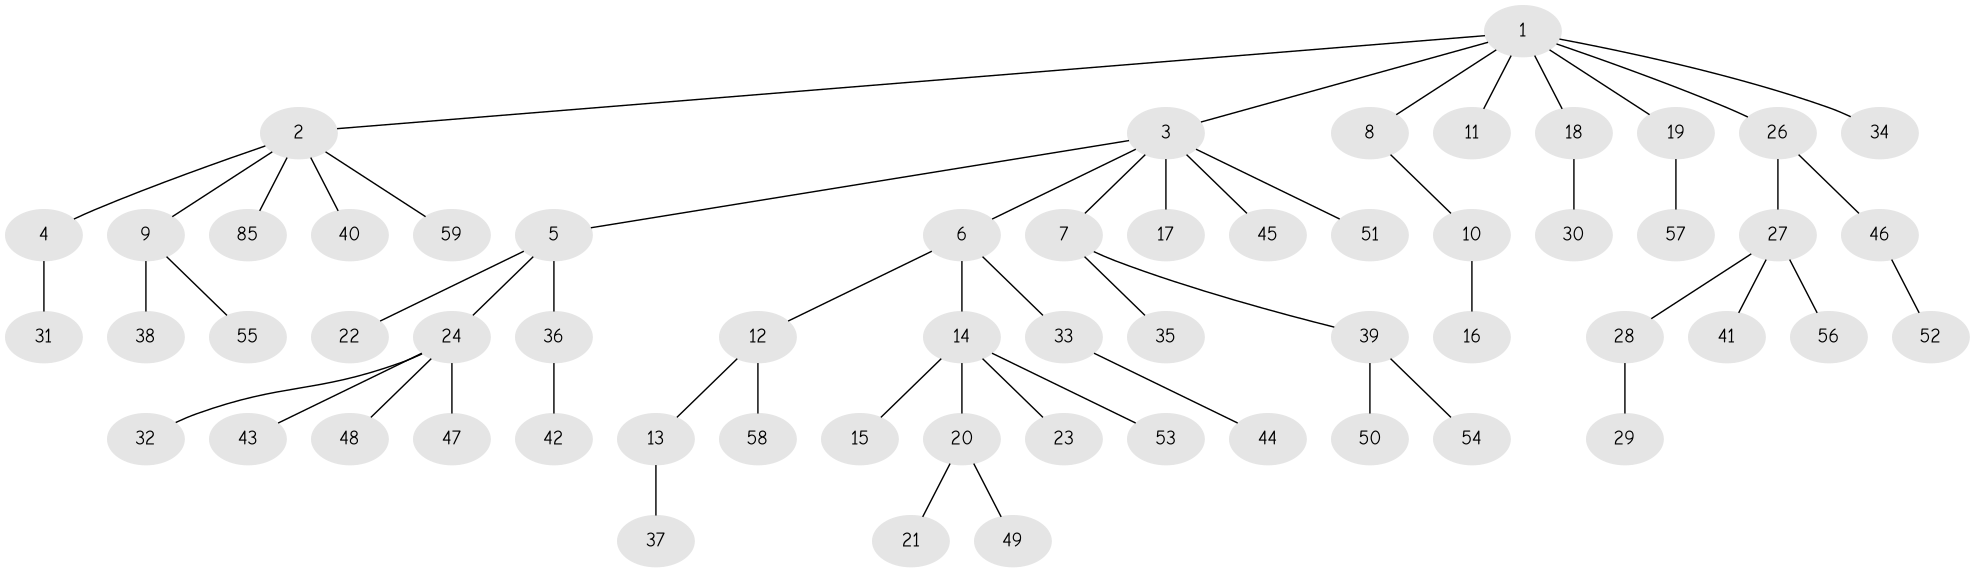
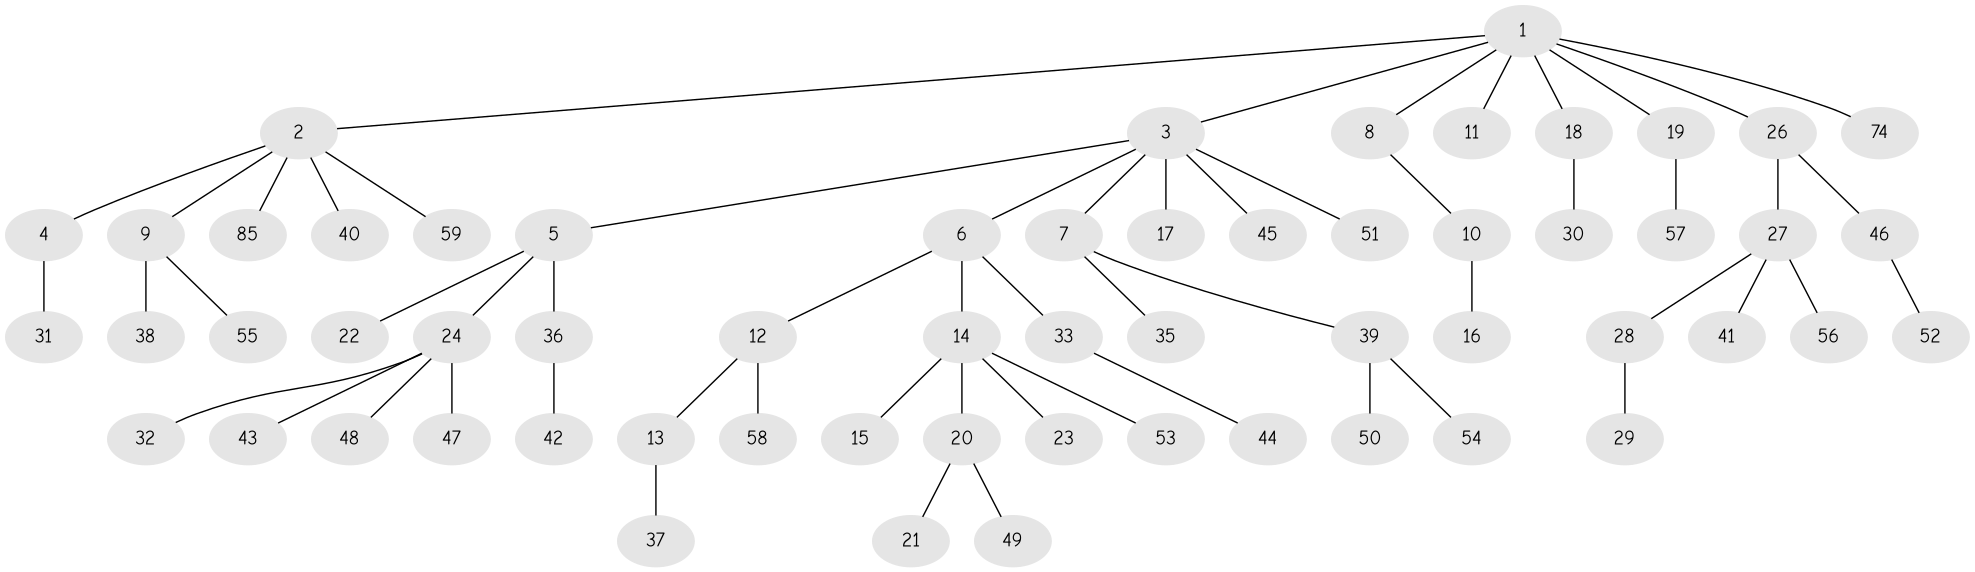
node "34": label "34" -> "74"
